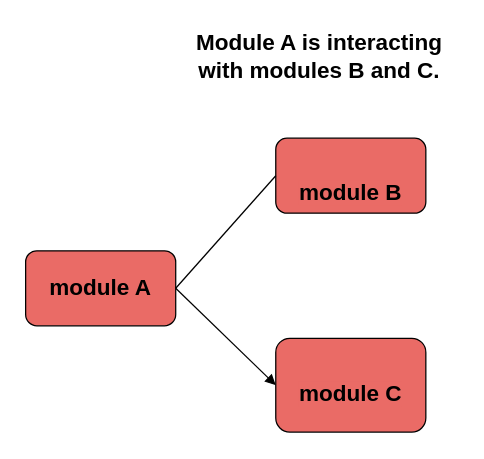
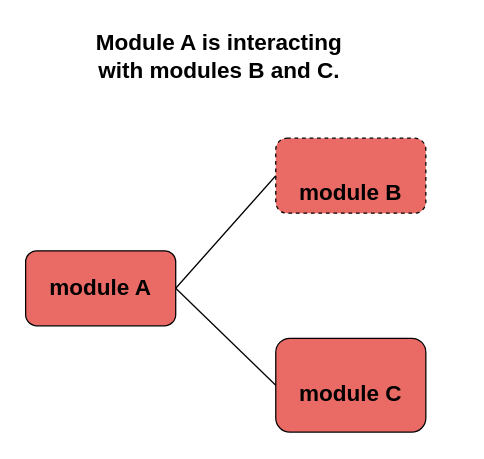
node "Module A is interacting with modules B and C.": moved (319, 57) -> (219, 57)
node "module B": style solid -> dashed
edge "module A" -> "module C": arrowhead block -> none
